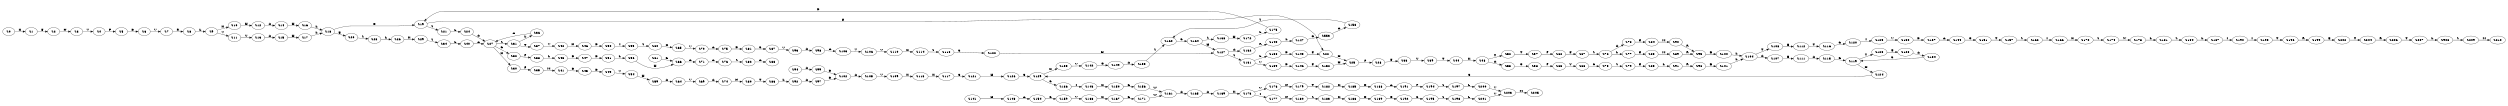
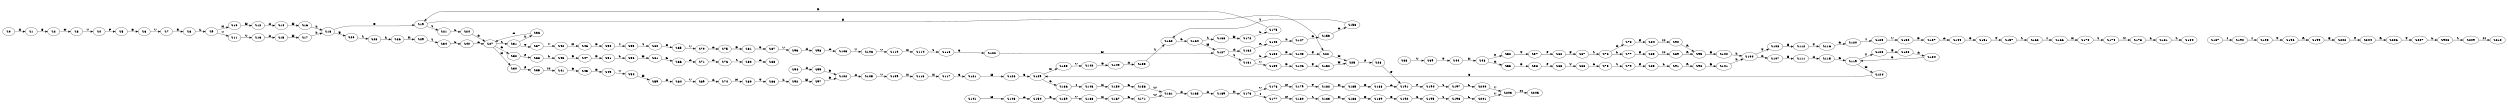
node "S553": label "S553" -> "S153"
edge "S184" -> "S187": removed, label "L"
edge "S28" -> "S33": now "S28" -> "S191"
edge "S56" -> "S66": now "S56" -> "S61"
edge "S92" -> "S97": label "A" -> "H"
